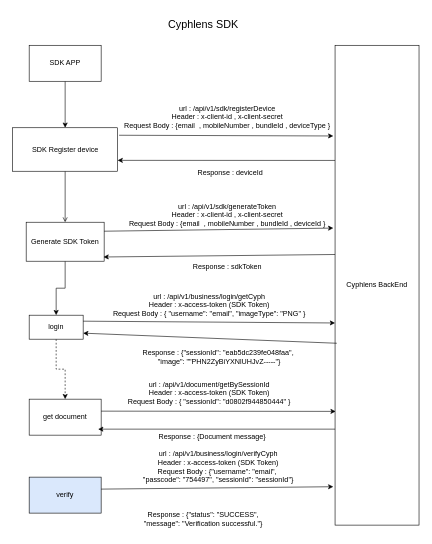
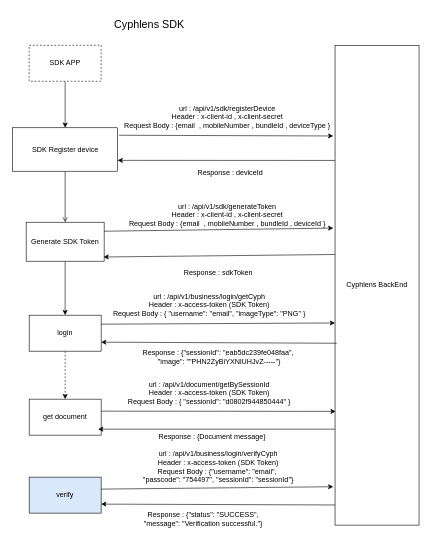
node "Cyphlens SDK": moved (203, 24) -> (149, 24)
node "SDK APP": style solid -> dashed
node "Response : sdkToken": moved (227, 267) -> (218, 273)
node "login": size 54x24 -> 72x36
edge "Cyphlens BackEnd" -> "verify": added
